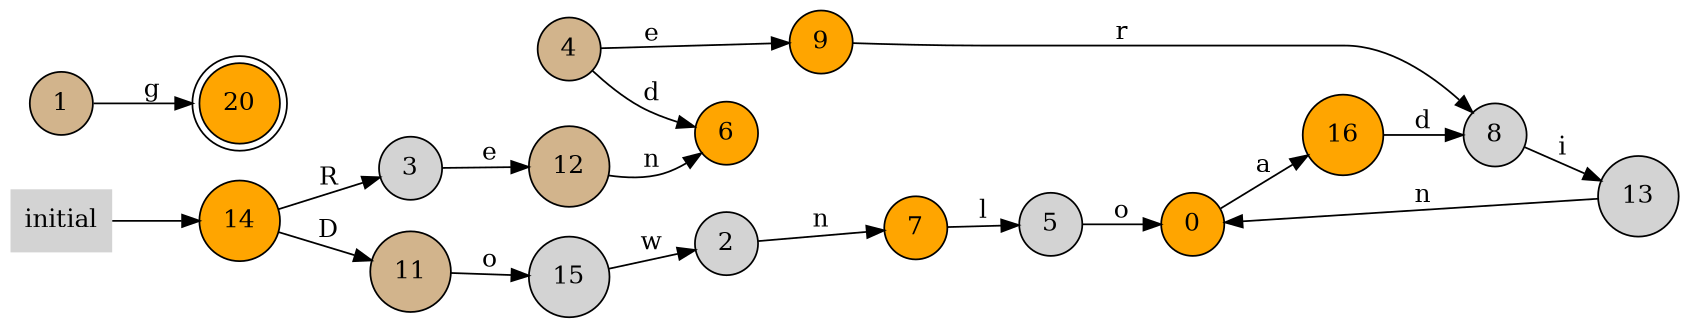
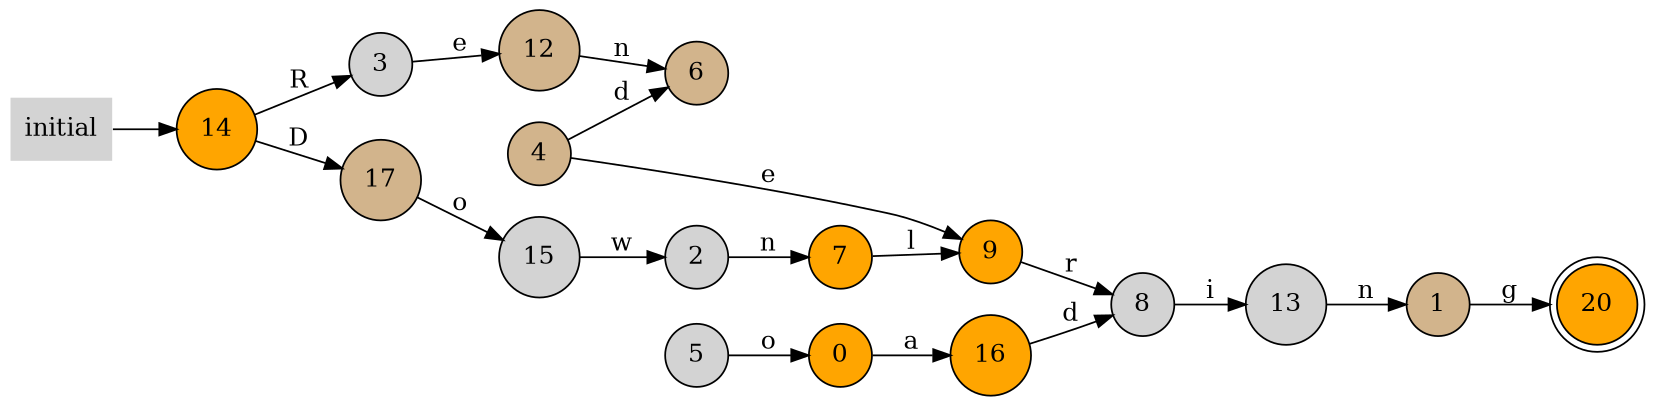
node "6": fillcolor orange -> tan
edge "13" -> "0": now "13" -> "1"
edge "7" -> "5": now "7" -> "9"
node "11": label "11" -> "17"
